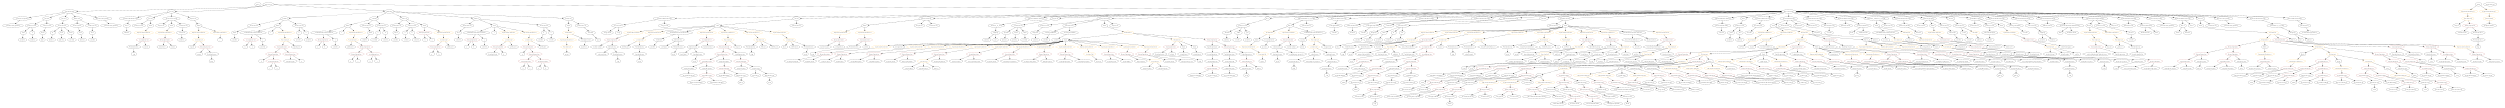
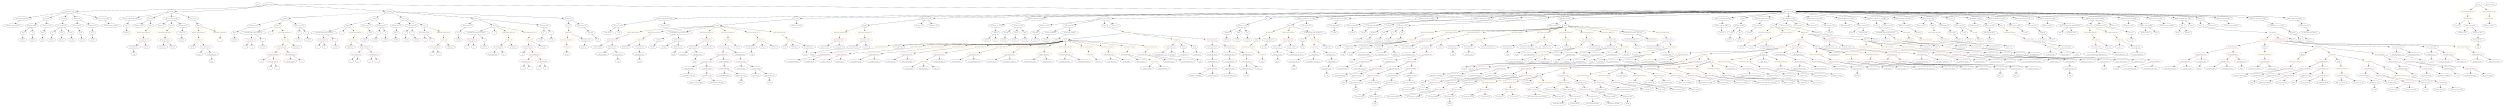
node "Approval": removed
